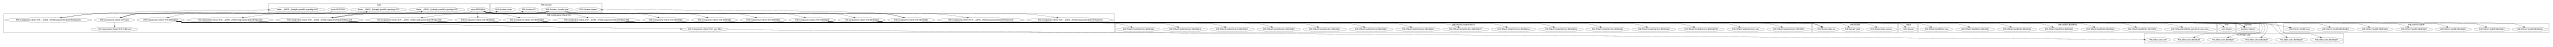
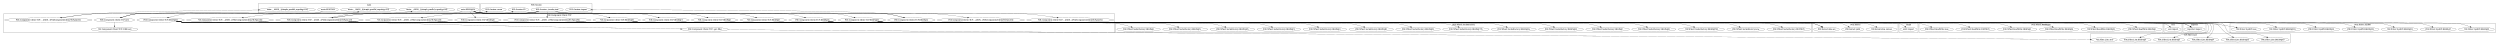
node "POE::Wheel::ReadWrite::get_driver_out_octets": removed
